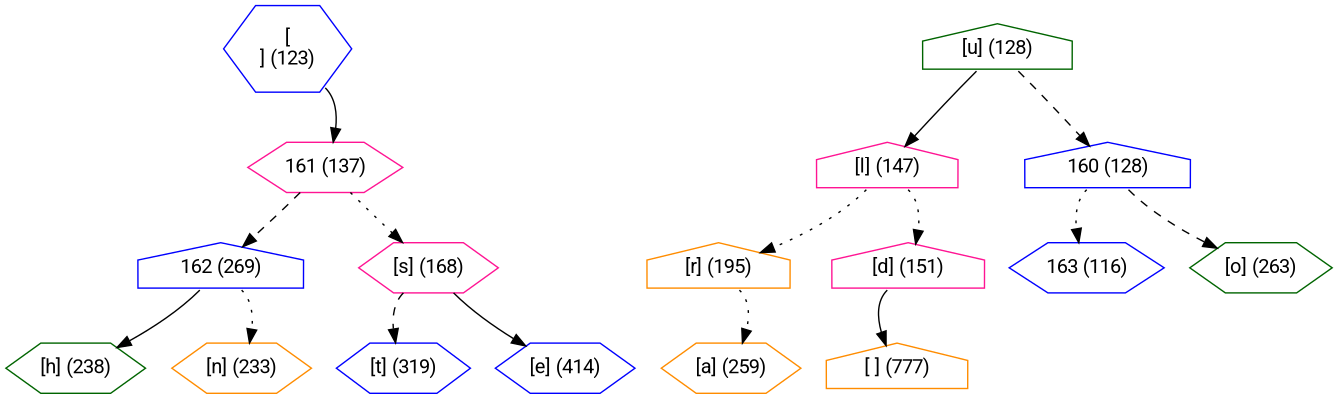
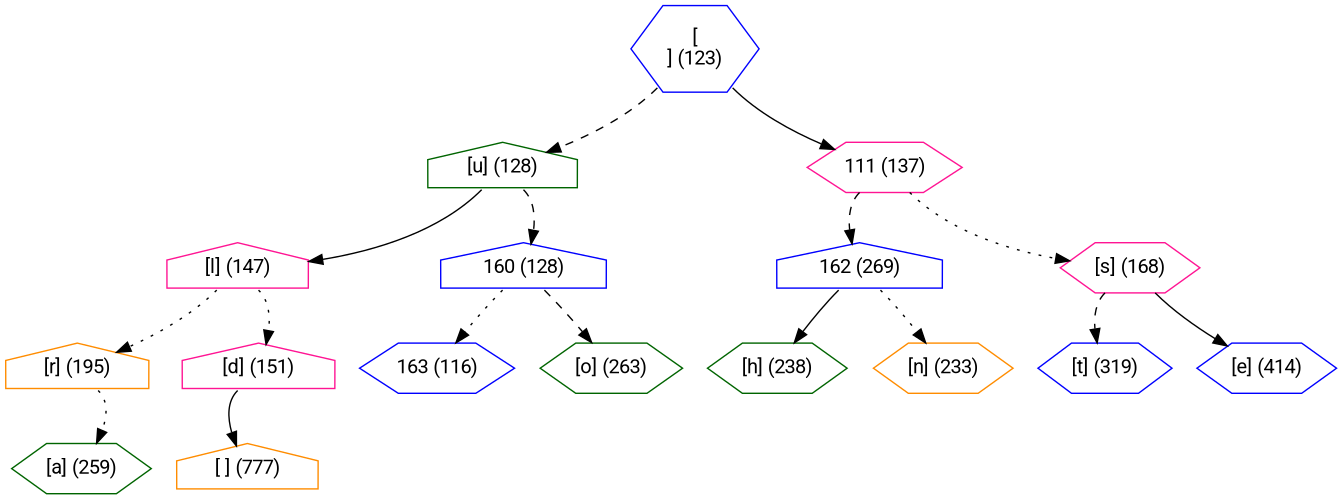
edge "[ ] (123)" -> "[u] (128)": added
node "161 (137)": label "161 (137)" -> "111 (137)"
node "[a] (259)": color darkorange -> darkgreen
